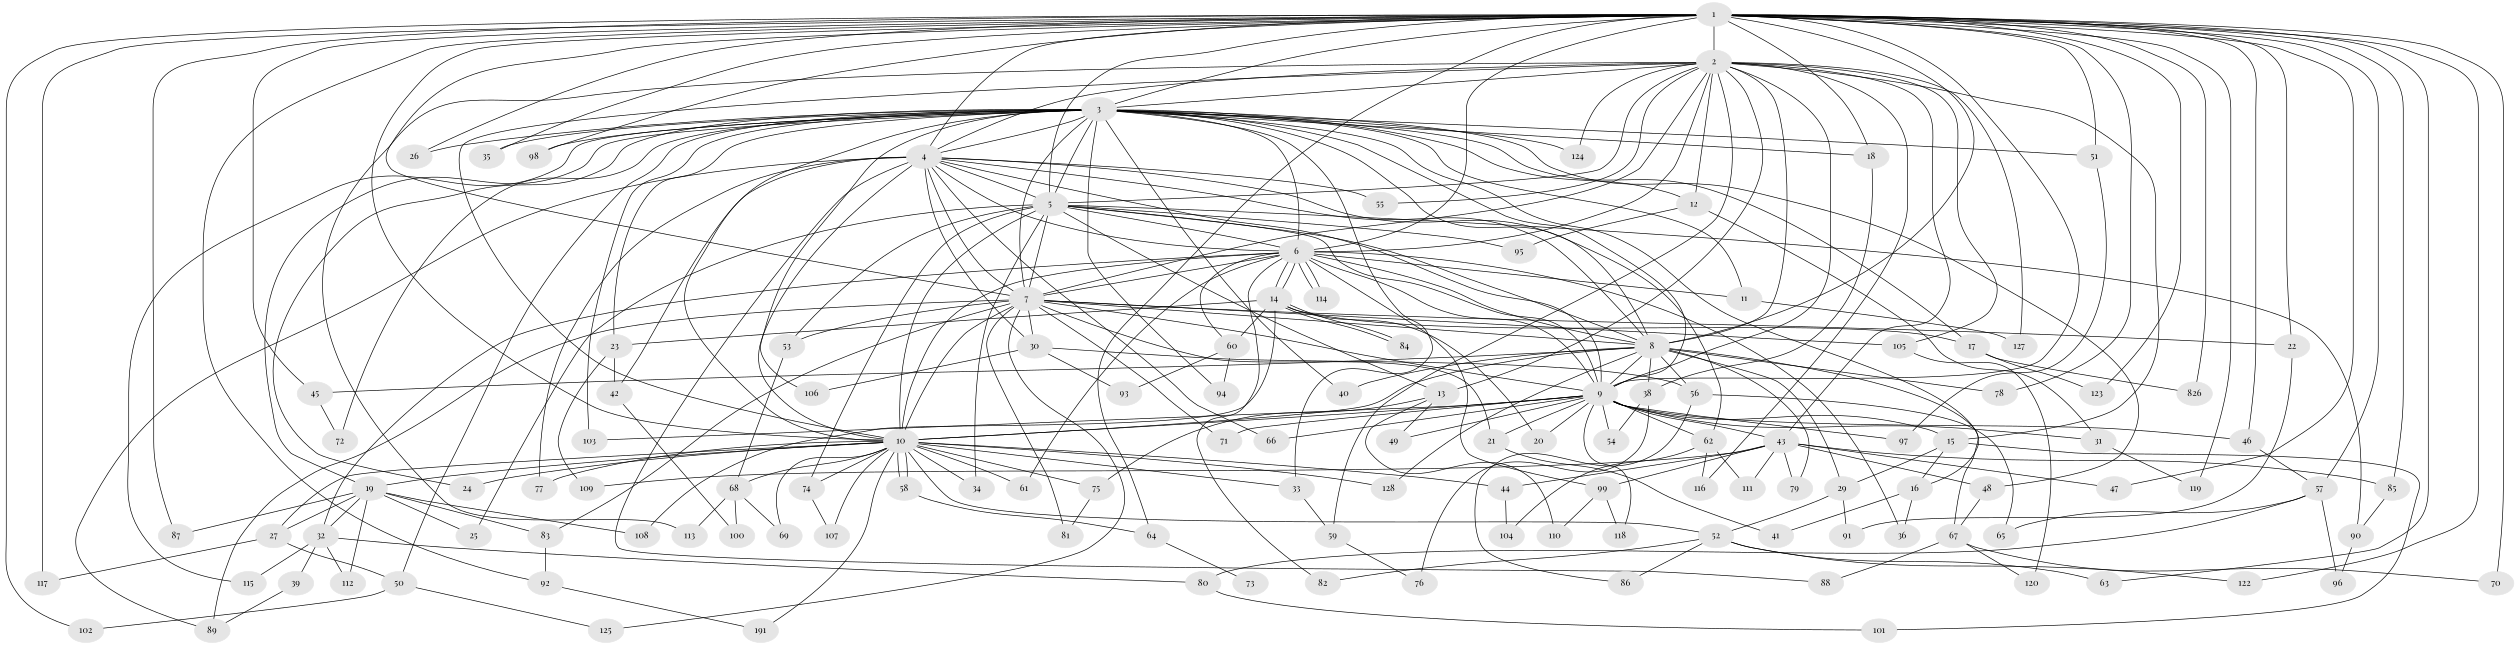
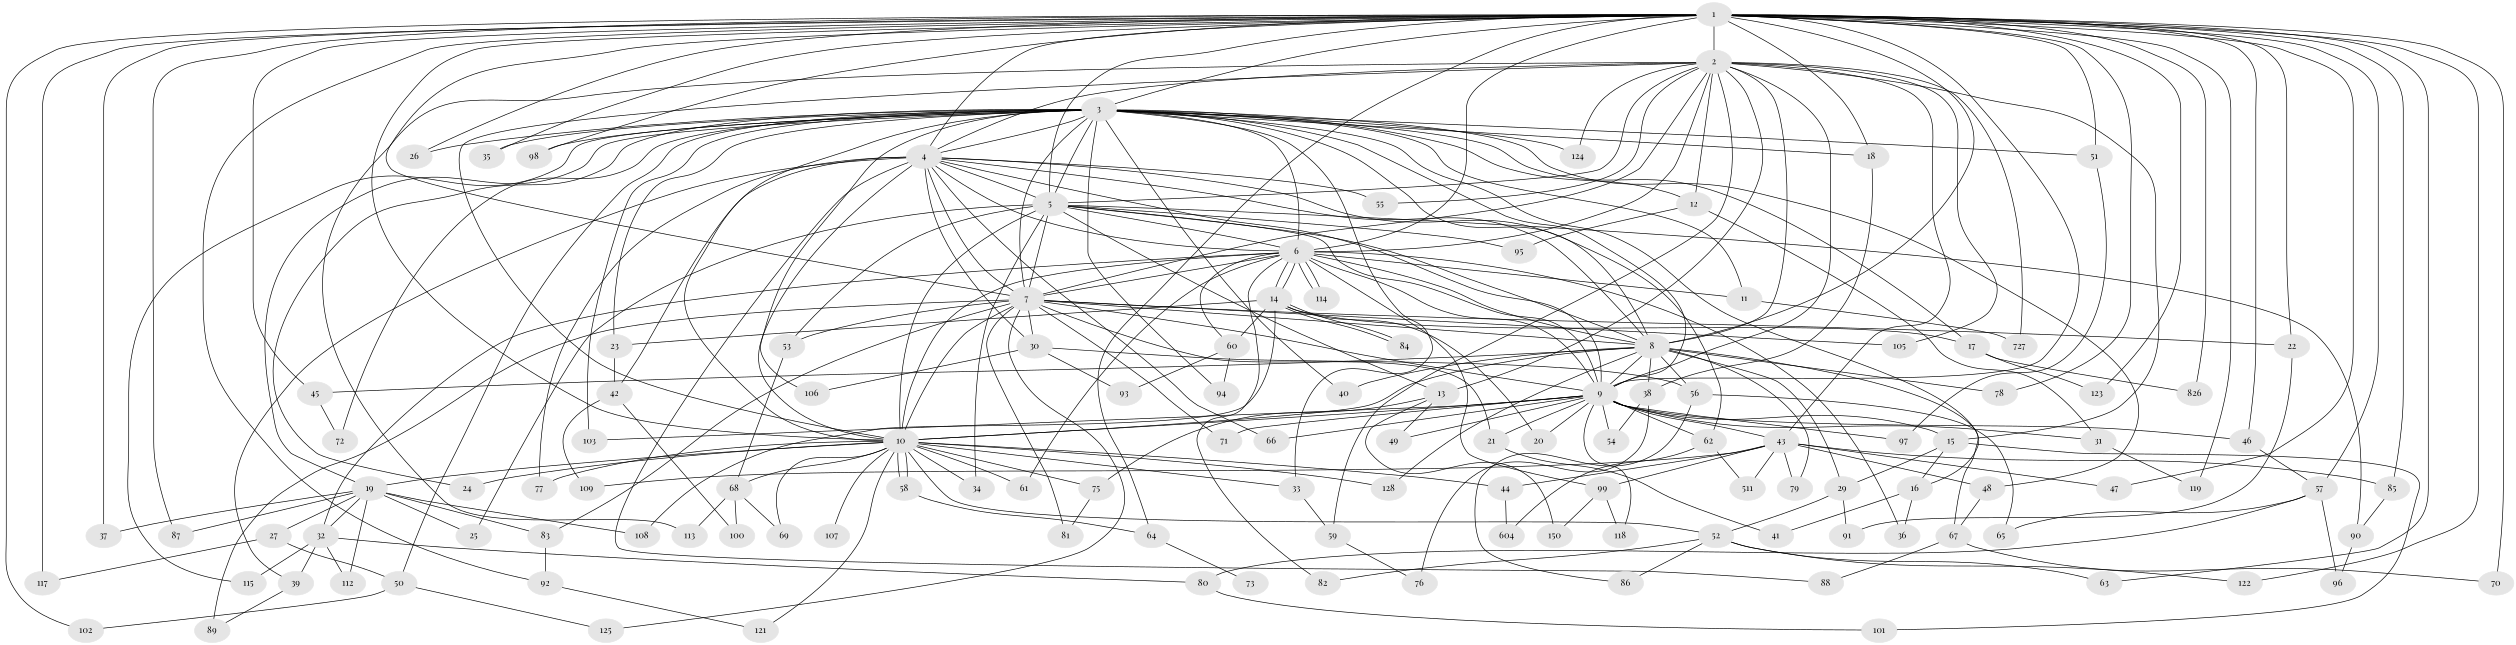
edge "2" -- "3": removed
edge "4" -- "89": now "4" -- "39"
node "127": label "127" -> "727"
edge "23" -- "109": now "42" -- "109"
edge "10" -- "27": removed
node "74": removed
node "116": removed
node "111": label "111" -> "511"
node "37": added
node "104": label "104" -> "604"
node "110": label "110" -> "150"
node "120": removed
node "191": label "191" -> "121"
